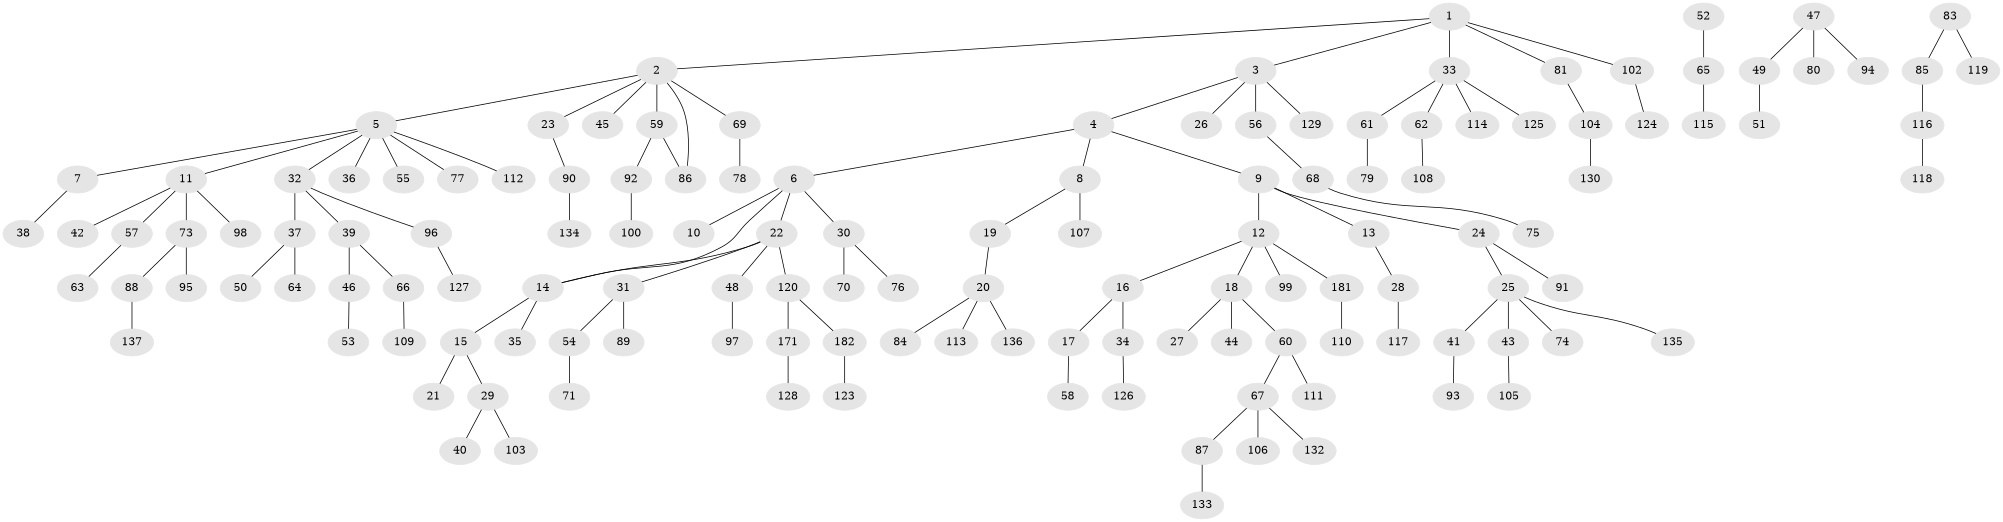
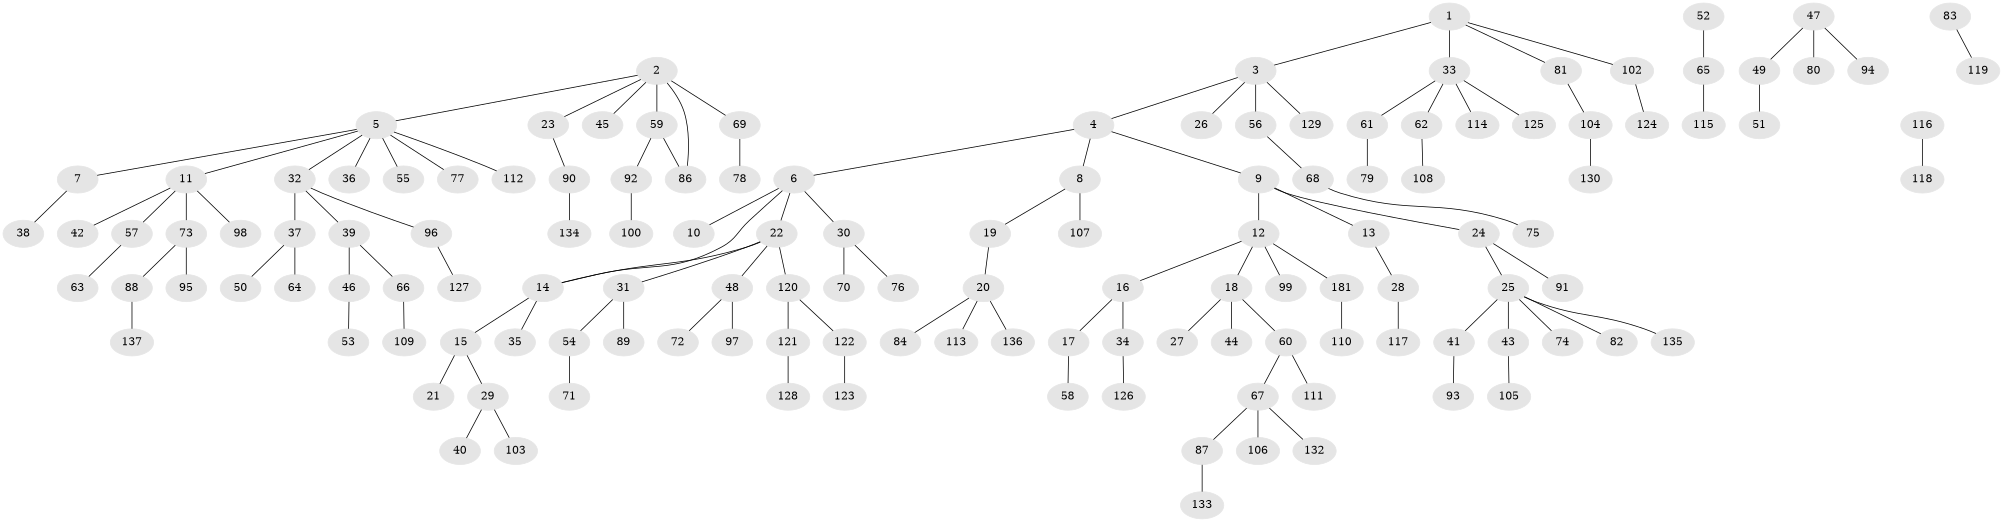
edge "1" -- "2": removed
node "85": removed
node "72": added
node "171": label "171" -> "121"
node "182": label "182" -> "122"
node "82": added
